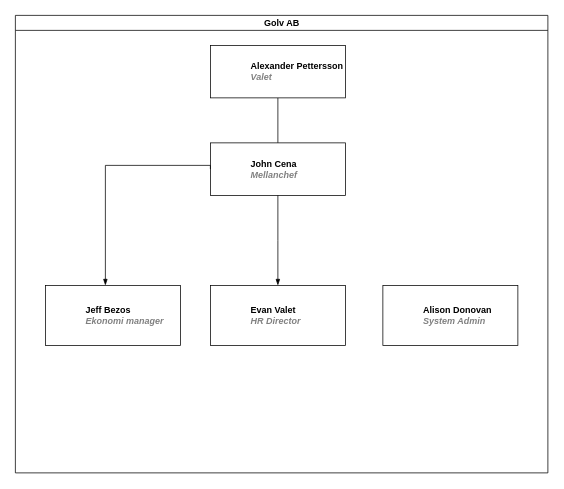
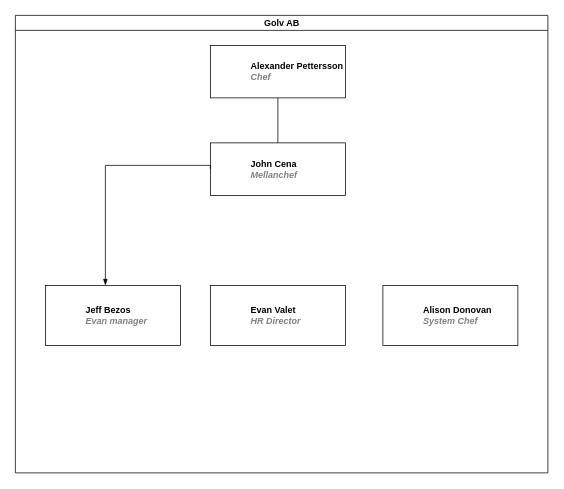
node "Alexander Pettersson Valet": label "Alexander Pettersson Valet" -> "Alexander Pettersson Chef"
edge "John Cena Mellanchef" -> "Evan Valet HR Director": removed
node "Jeff Bezos Ekonomi manager": label "Jeff Bezos Ekonomi manager" -> "Jeff Bezos Evan manager"
node "Alison Donovan System Admin": label "Alison Donovan System Admin" -> "Alison Donovan System Chef"
